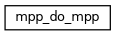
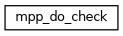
node "mpp_do_mpp": label "mpp_do_mpp" -> "mpp_do_check"
